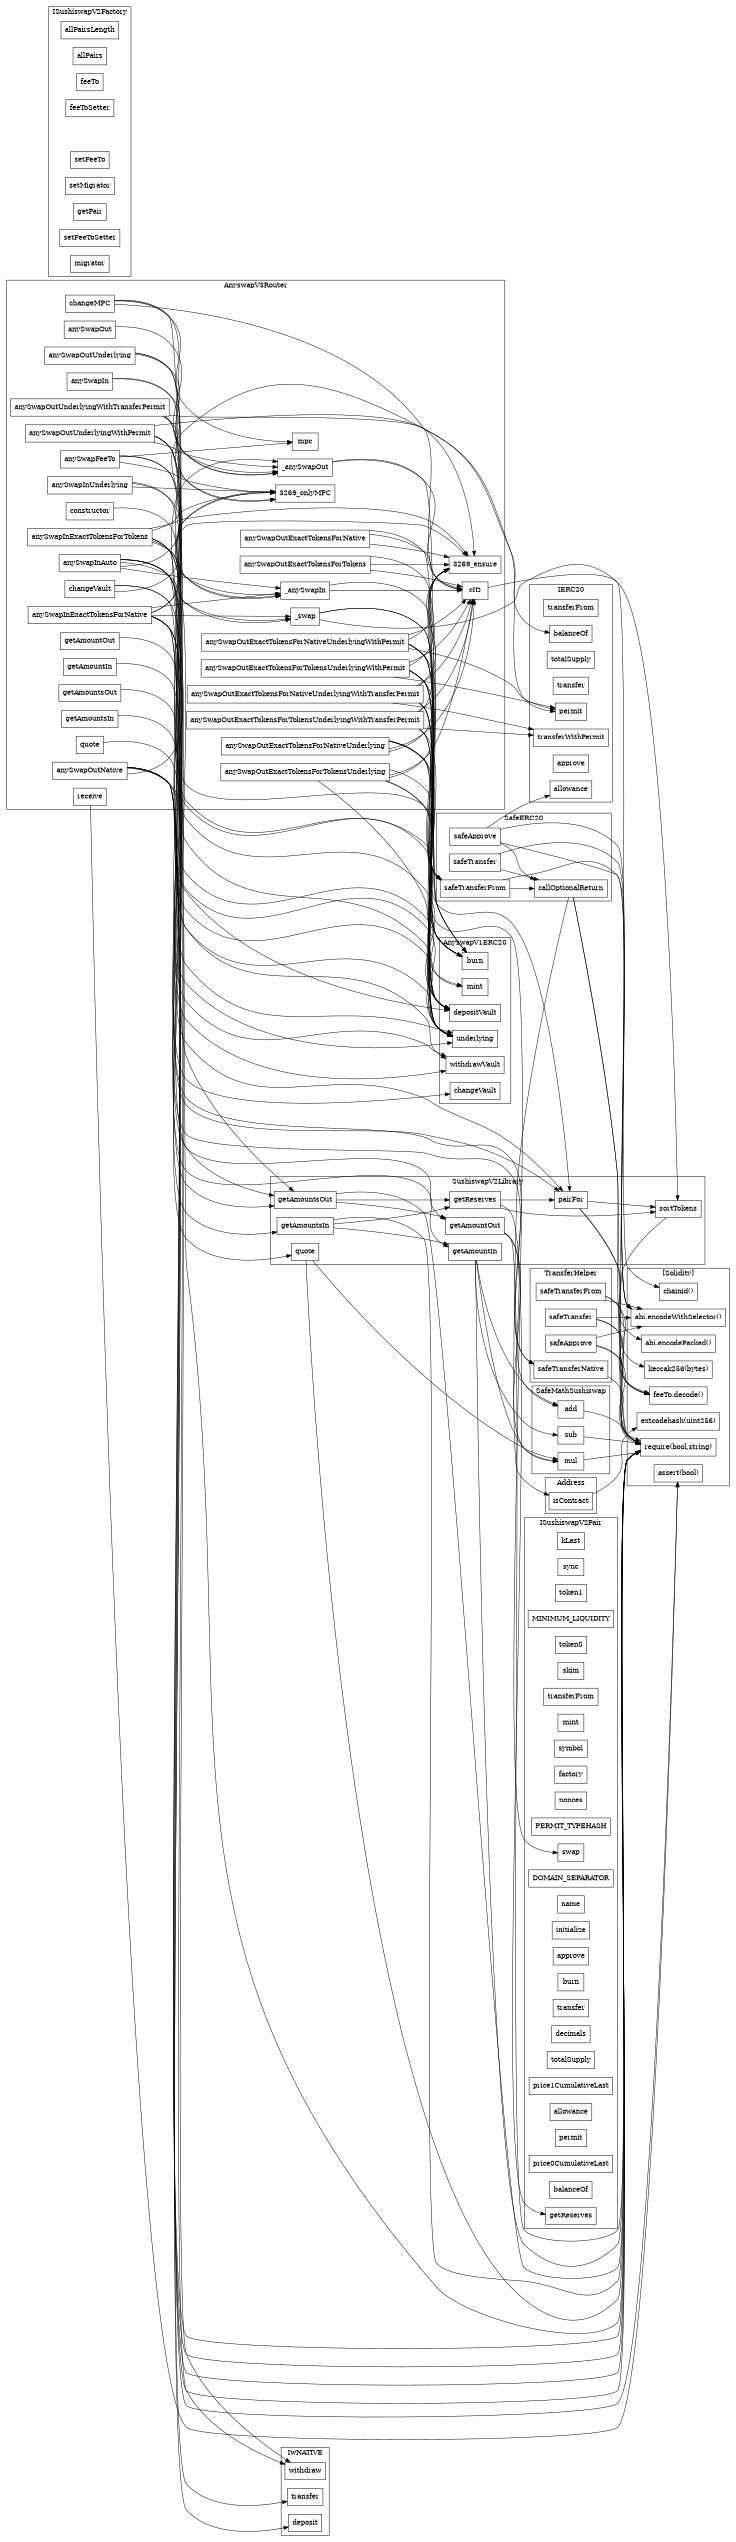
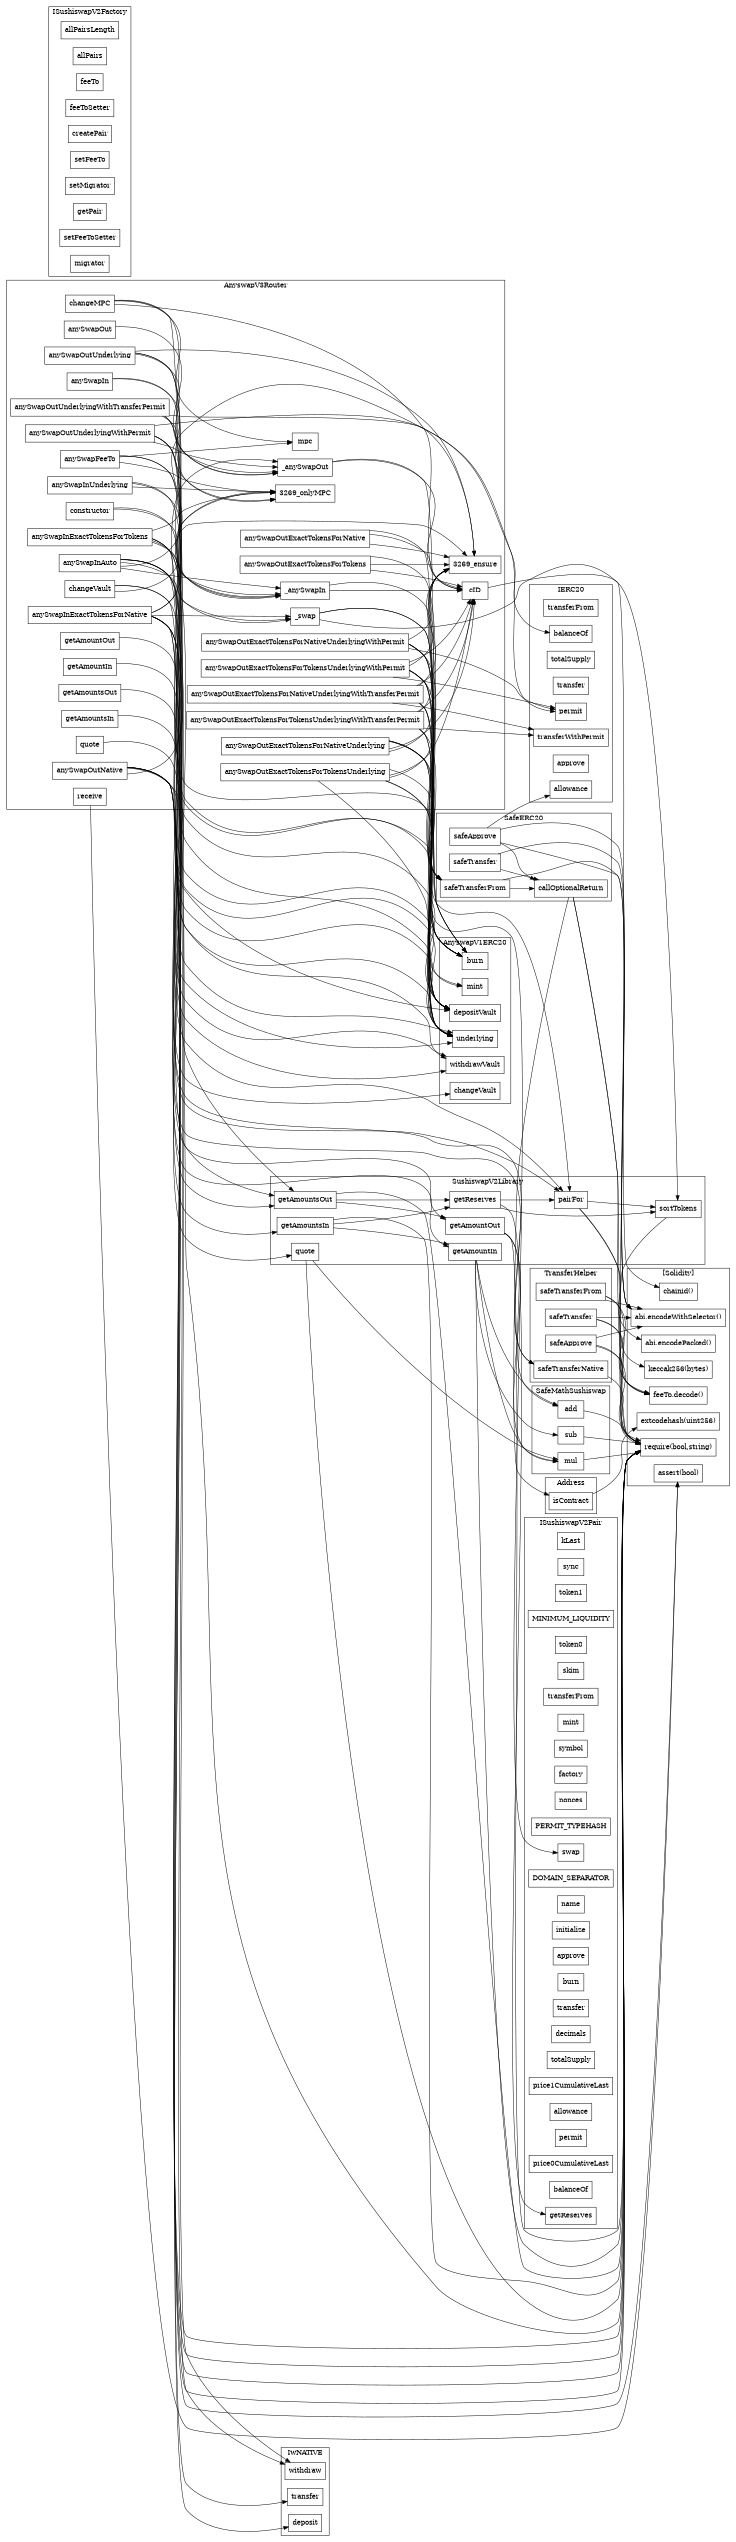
node "createPair": added
edge "anySwapInExactTokensForTokens" -> "3269_ensure": now "anySwapOutUnderlying" -> "3269_ensure"
edge "anySwapInExactTokensForNative" -> "_anySwapIn": now "constructor" -> "_anySwapIn"
edge "anySwapOutExactTokensForNativeUnderlyingWithPermit" -> "cID": removed
